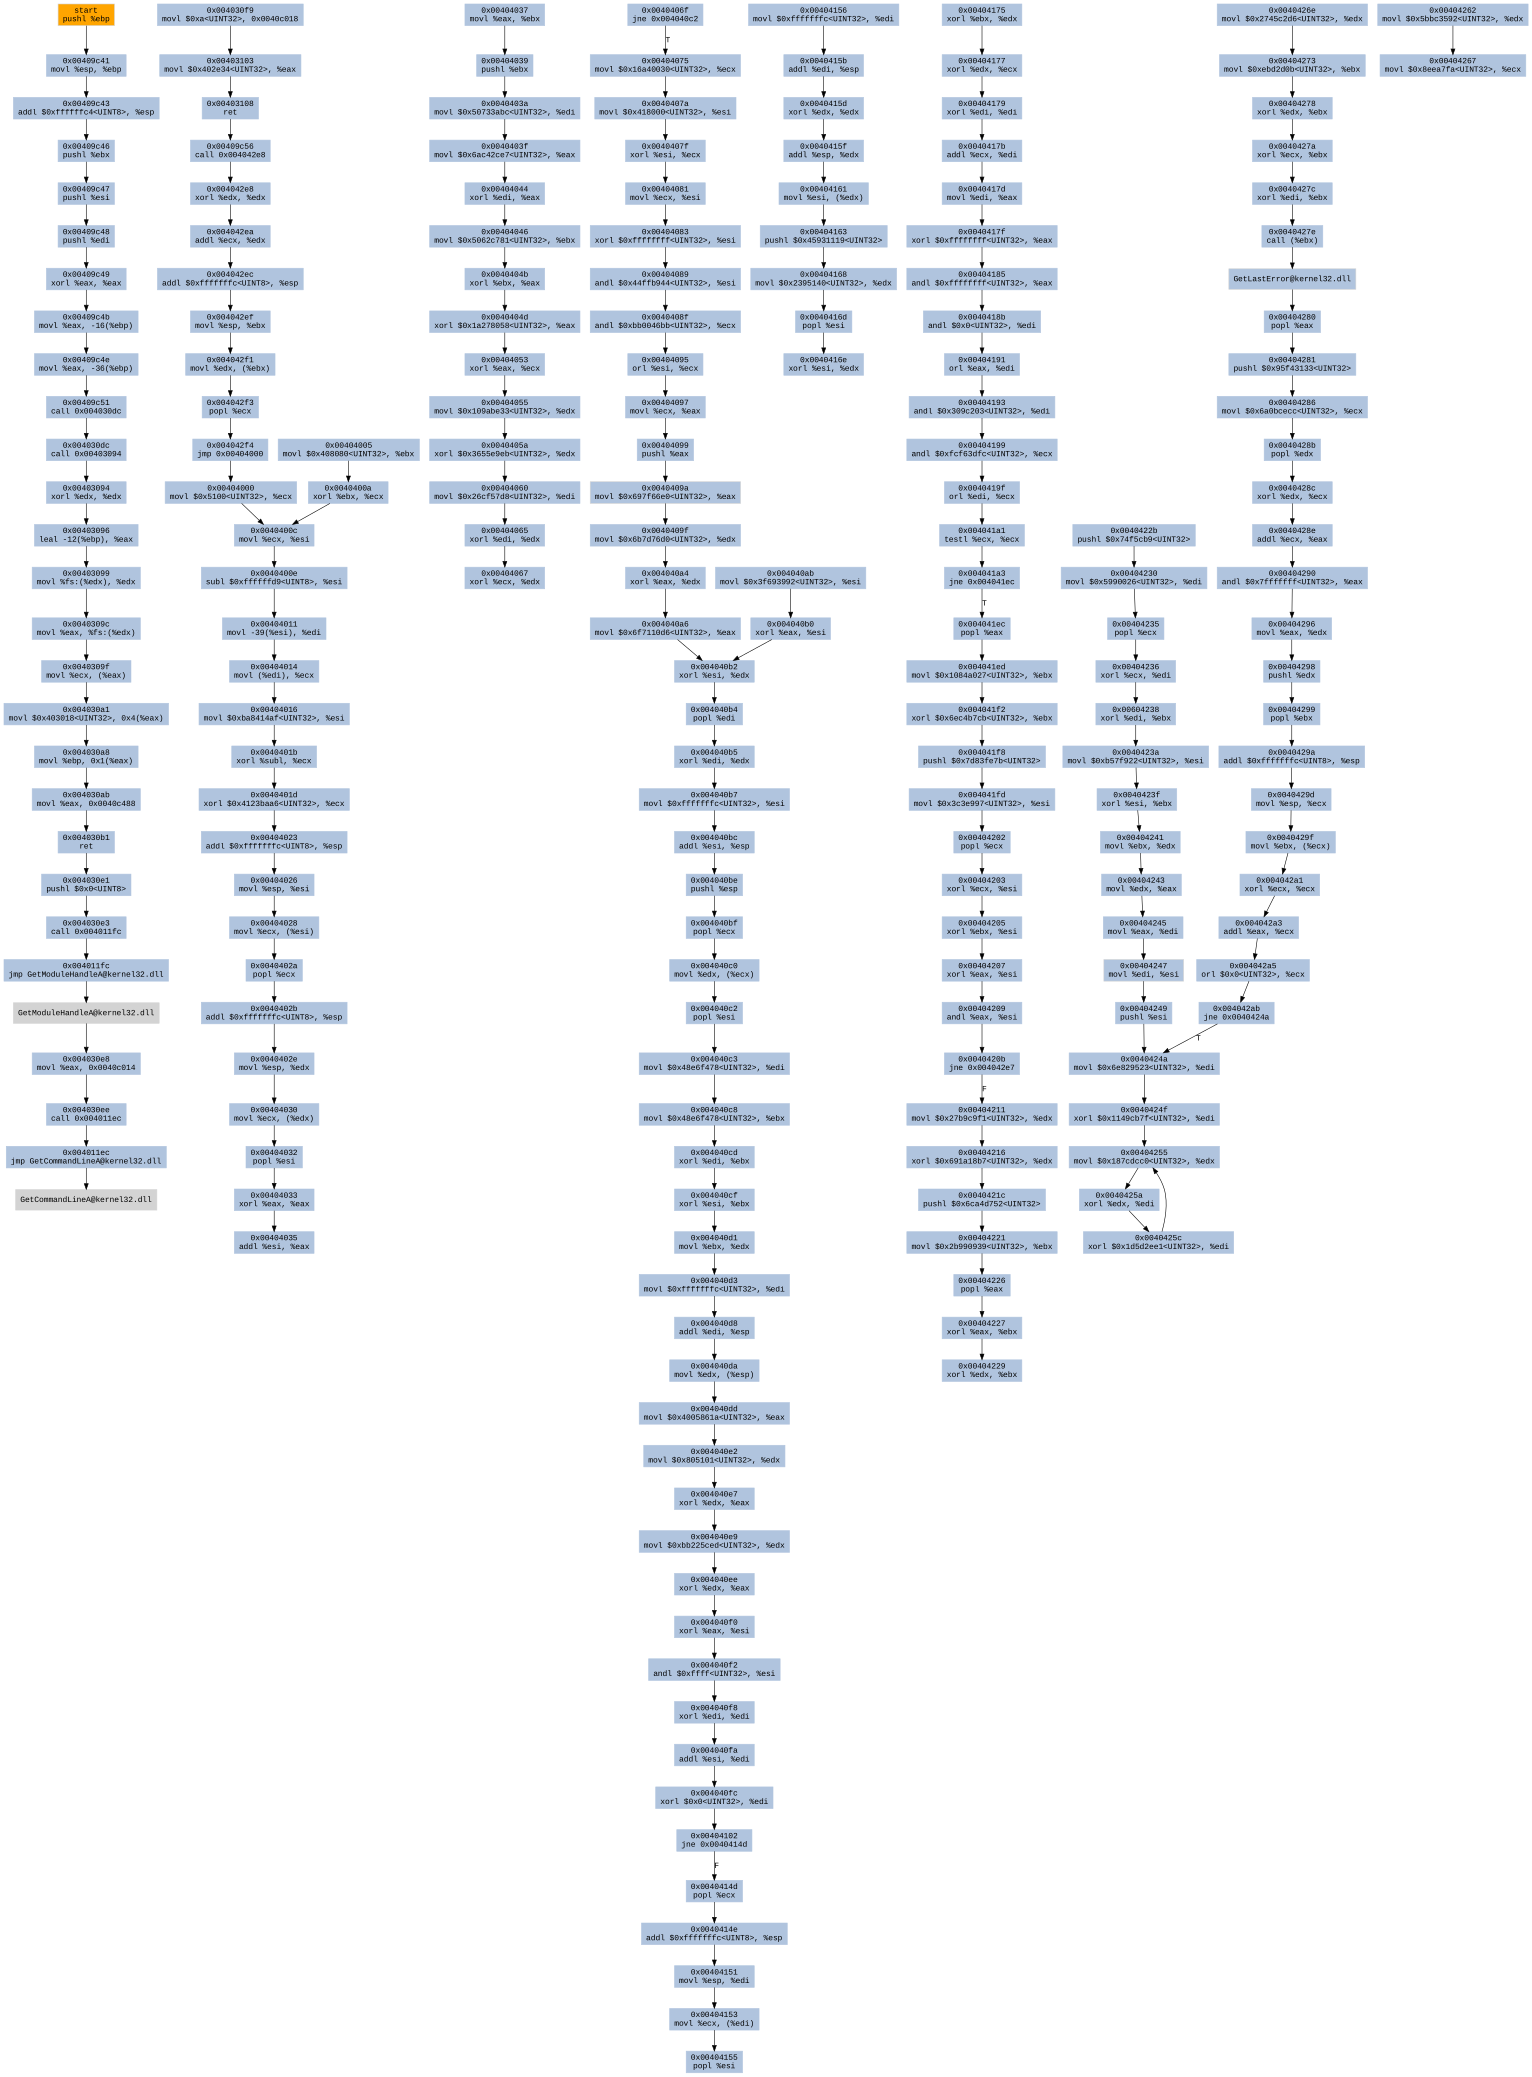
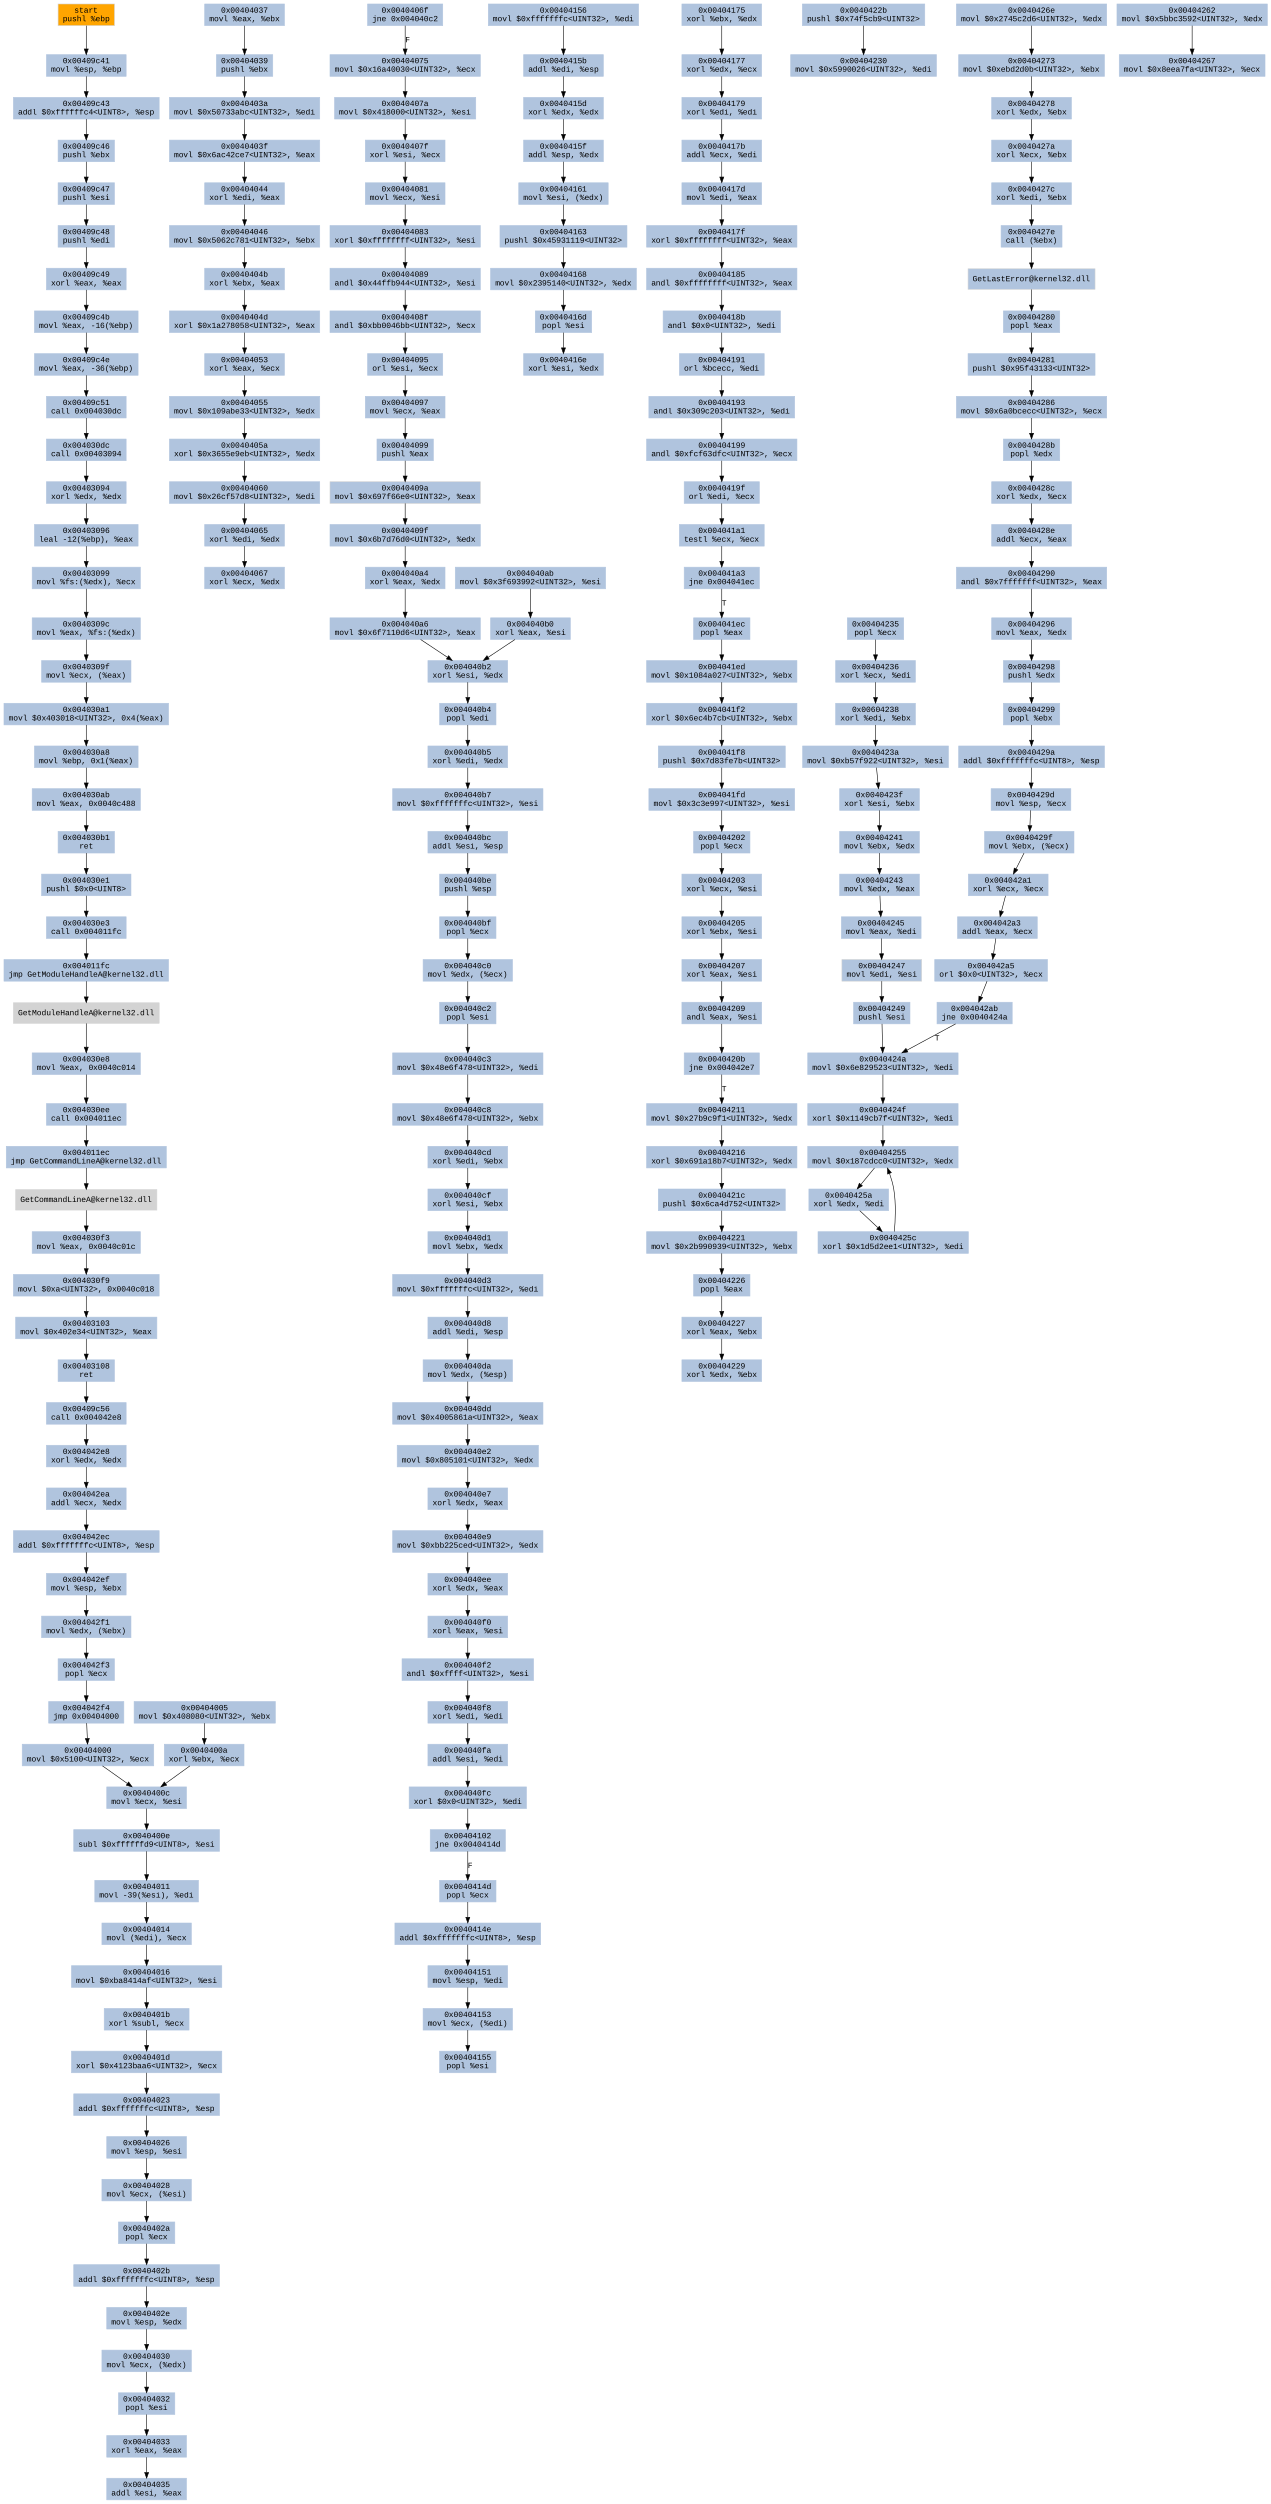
edge "0x0040406f jne 0x004040c2" -> "0x00404075 movl $0x16a40030<UINT32>, %ecx": label "T" -> "F"
node "0x00404191 orl %eax, %edi": label "0x00404191 orl %eax, %edi" -> "0x00404191 orl %bcecc, %edi"
node "0x00403099 movl %fs:(%edx), %edx": label "0x00403099 movl %fs:(%edx), %edx" -> "0x00403099 movl %fs:(%edx), %ecx"
edge "0x00404230 movl $0x5990026<UINT32>, %edi" -> "0x00404235 popl %ecx": removed
edge "0x0040420b jne 0x004042e7" -> "0x00404211 movl $0x27b9c9f1<UINT32>, %edx": label "F" -> "T"
node "0x004030f3 movl %eax, 0x0040c01c": added
